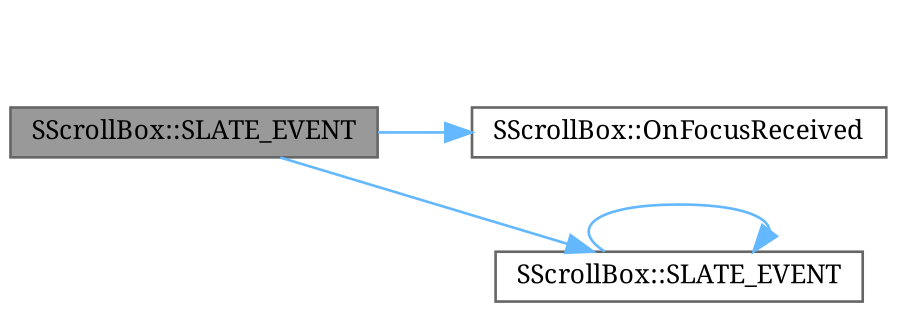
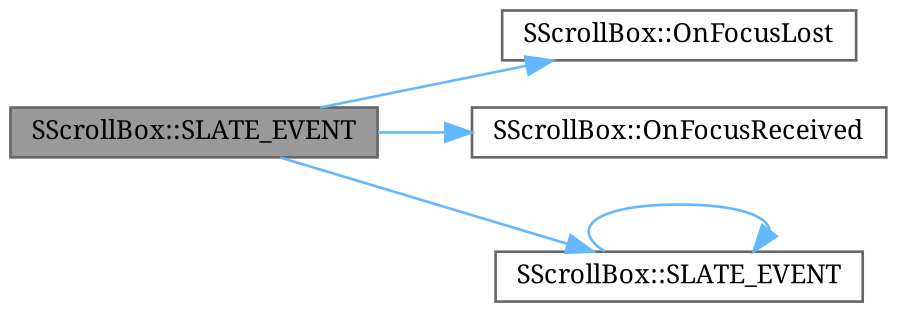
node "SScrollBox::OnFocusLost": added
